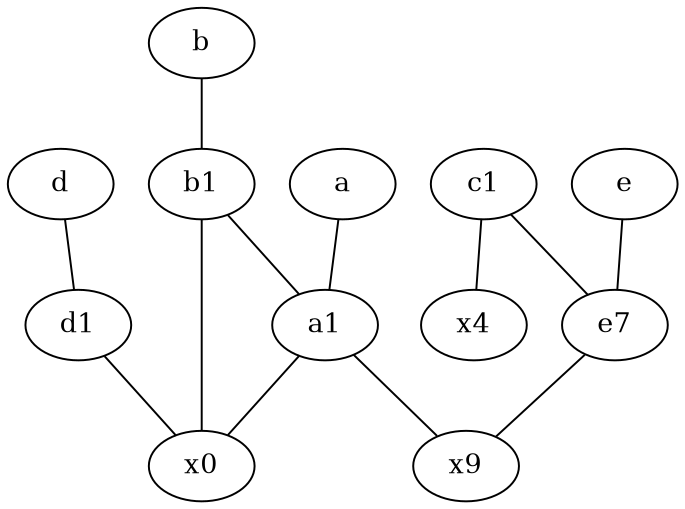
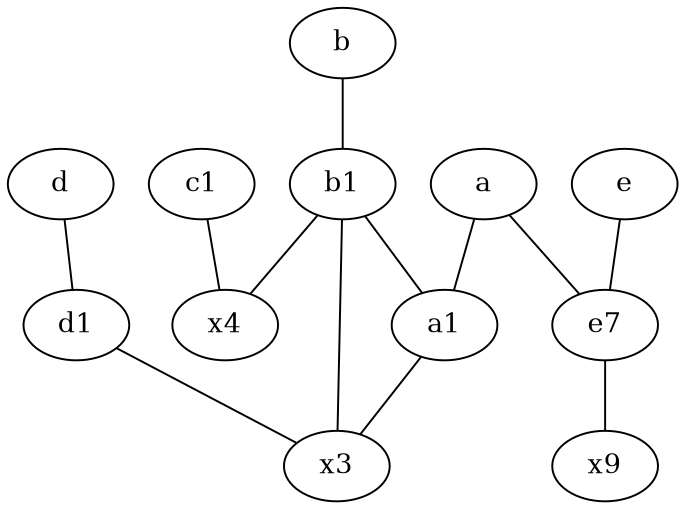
edge "b1" -- "x4": added
edge "c1" -- "e7": now "a" -- "e7"
edge "a1" -- "x9": removed
node "x0": label "x0" -> "x3"
